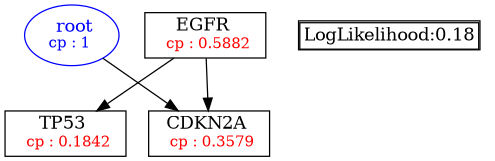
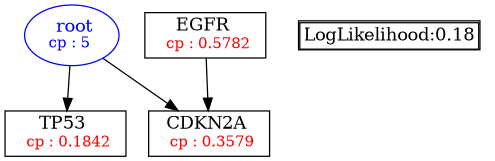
node "root": text "cp : 1" -> "cp : 5"
node "EGFR": text "cp : 0.5882" -> "cp : 0.5782"
edge "EGFR" -> "TP53": now "root" -> "TP53"
